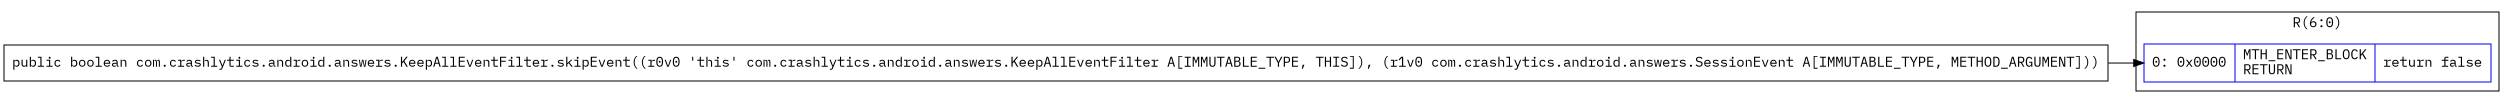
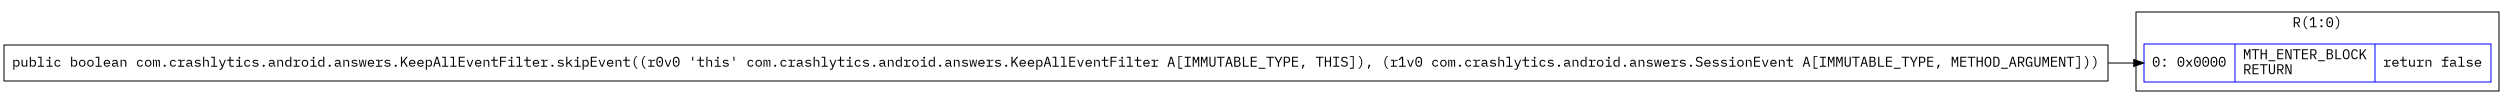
cluster "R(6:0)": label "R(6:0)" -> "R(1:0)"
